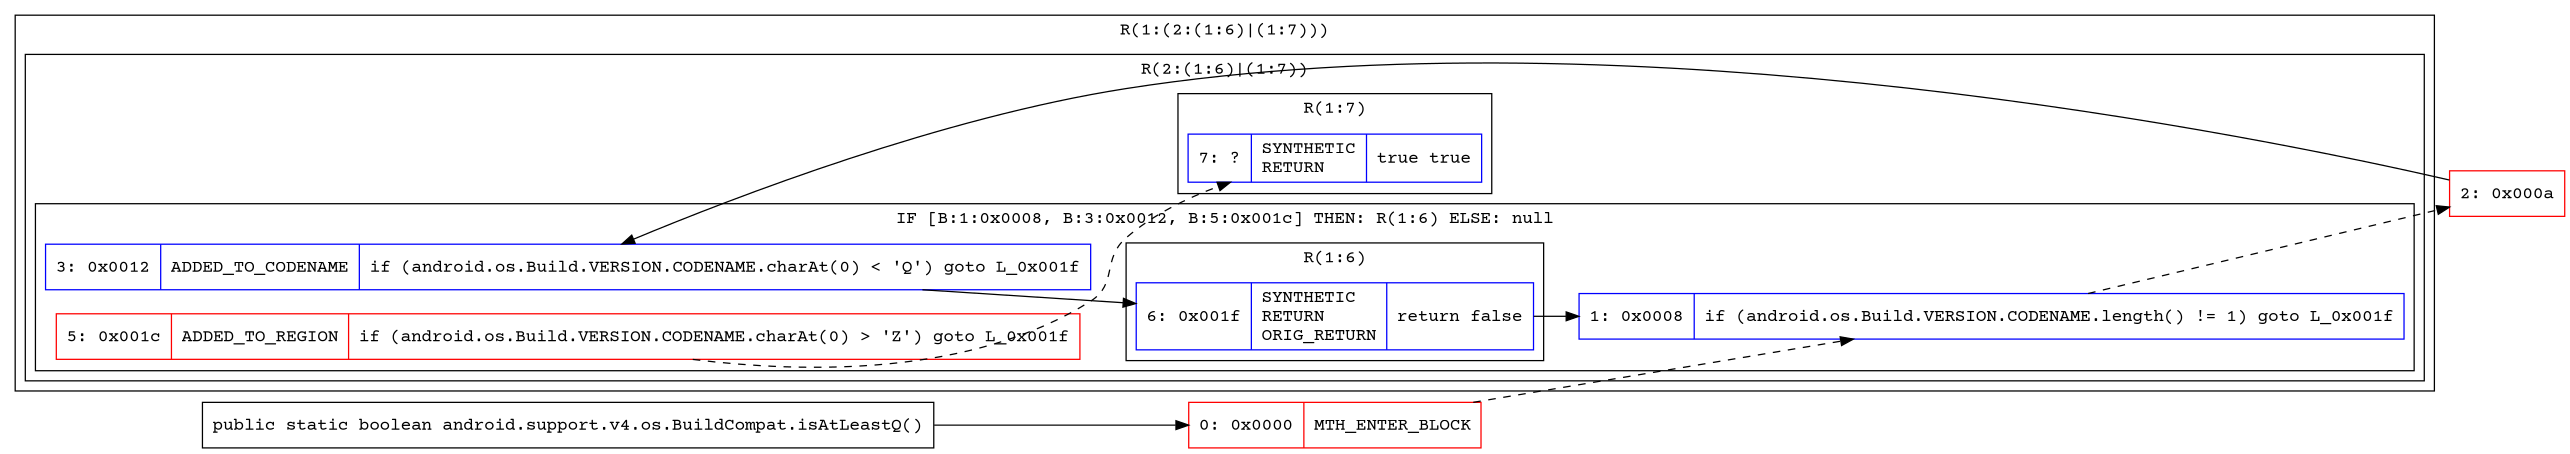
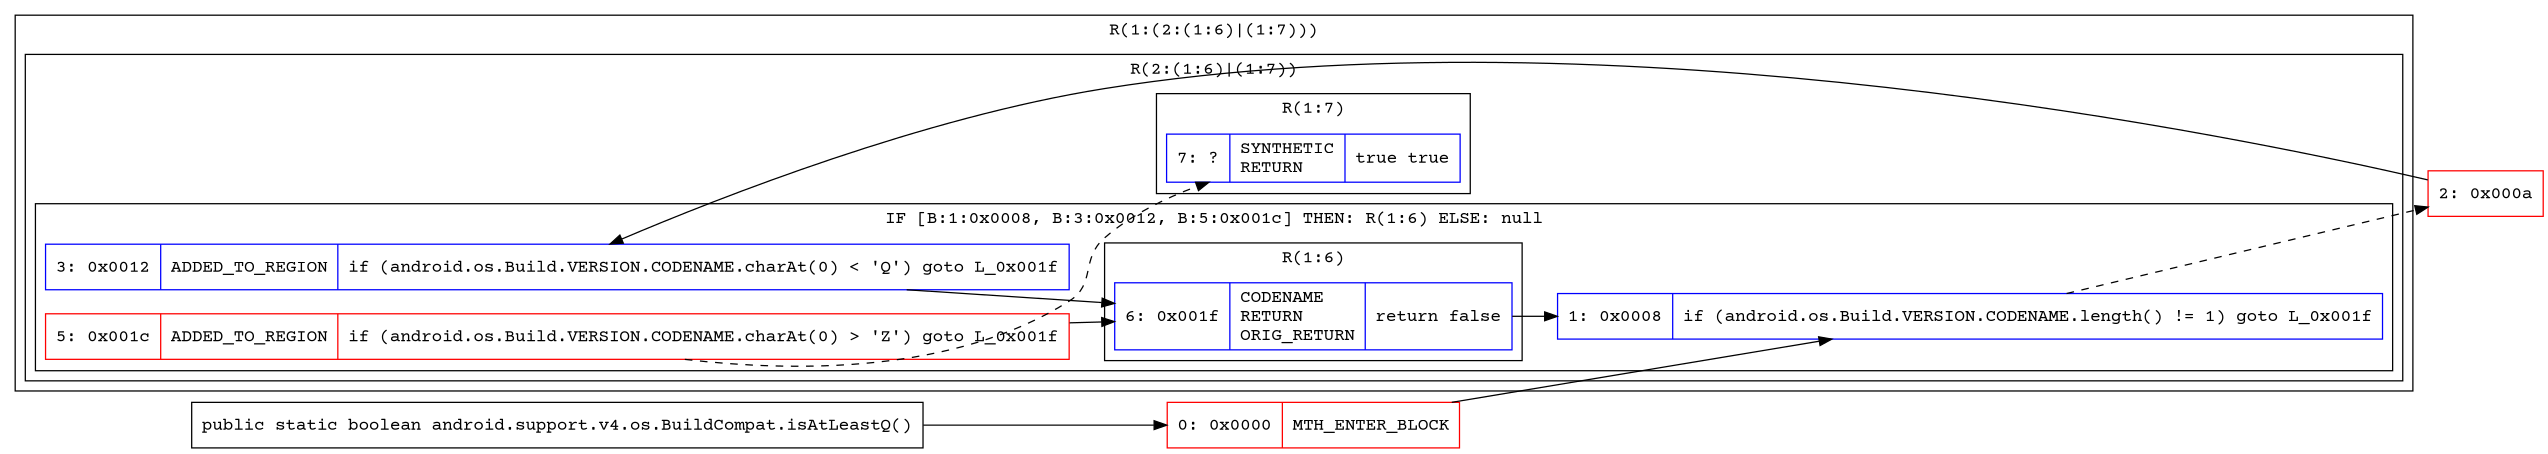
node "3: 0x0012": text "ADDED_TO_CODENAME" -> "ADDED_TO_REGION"
node "6: 0x001f": text "SYNTHETIC" -> "CODENAME"
edge "5: 0x001c" -> "6: 0x001f": added
edge "0: 0x0000" -> "1: 0x0008": style dashed -> solid
